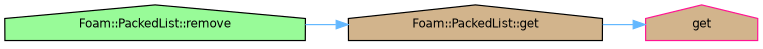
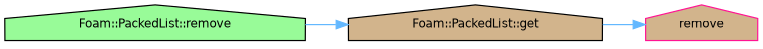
node "get": label "get" -> "remove"
